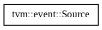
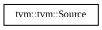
node "tvm::event::Source": label "tvm::event::Source" -> "tvm::tvm::Source"
